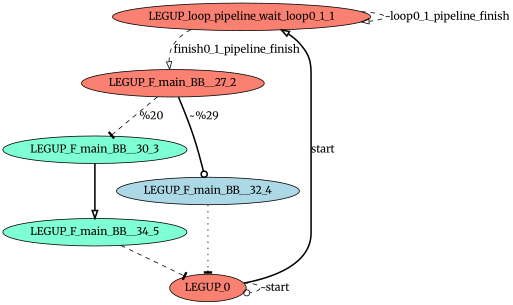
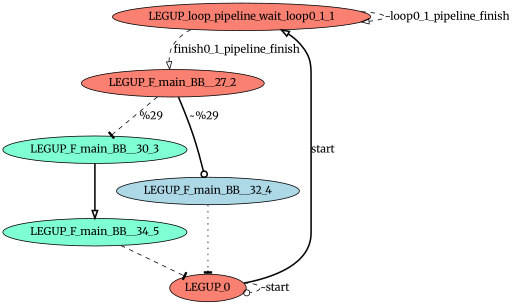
edge "LEGUP_F_main_BB__27_2" -> "LEGUP_F_main_BB__30_3": label "%20" -> "%29"
